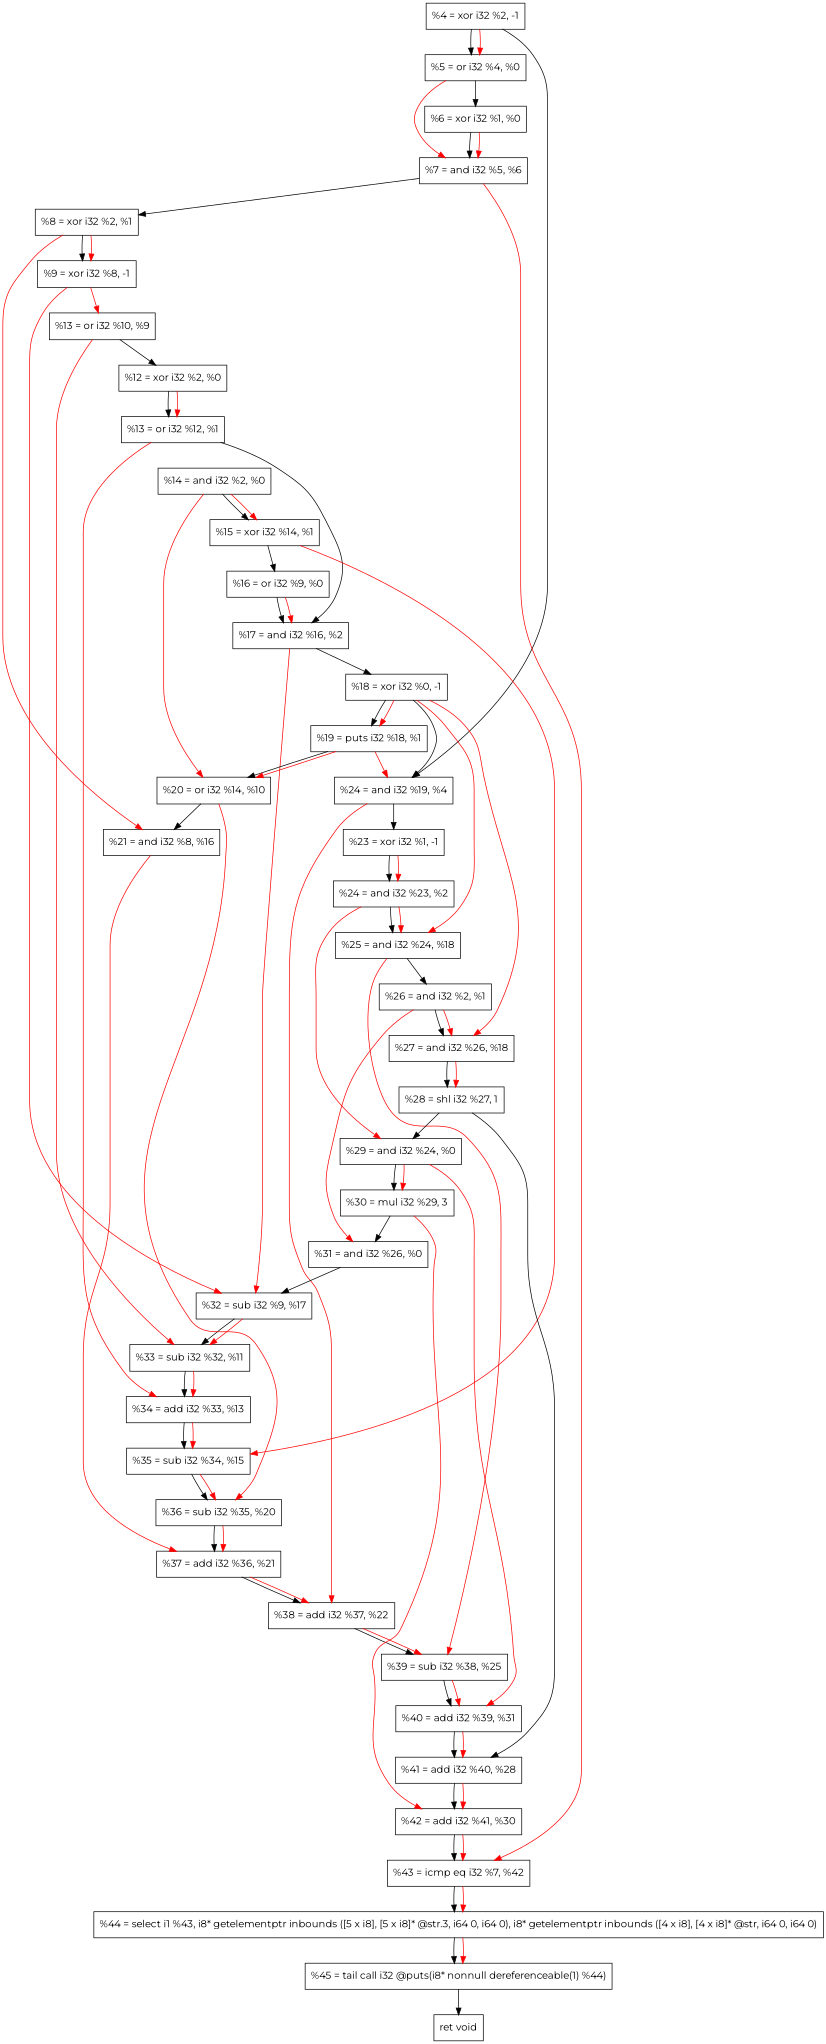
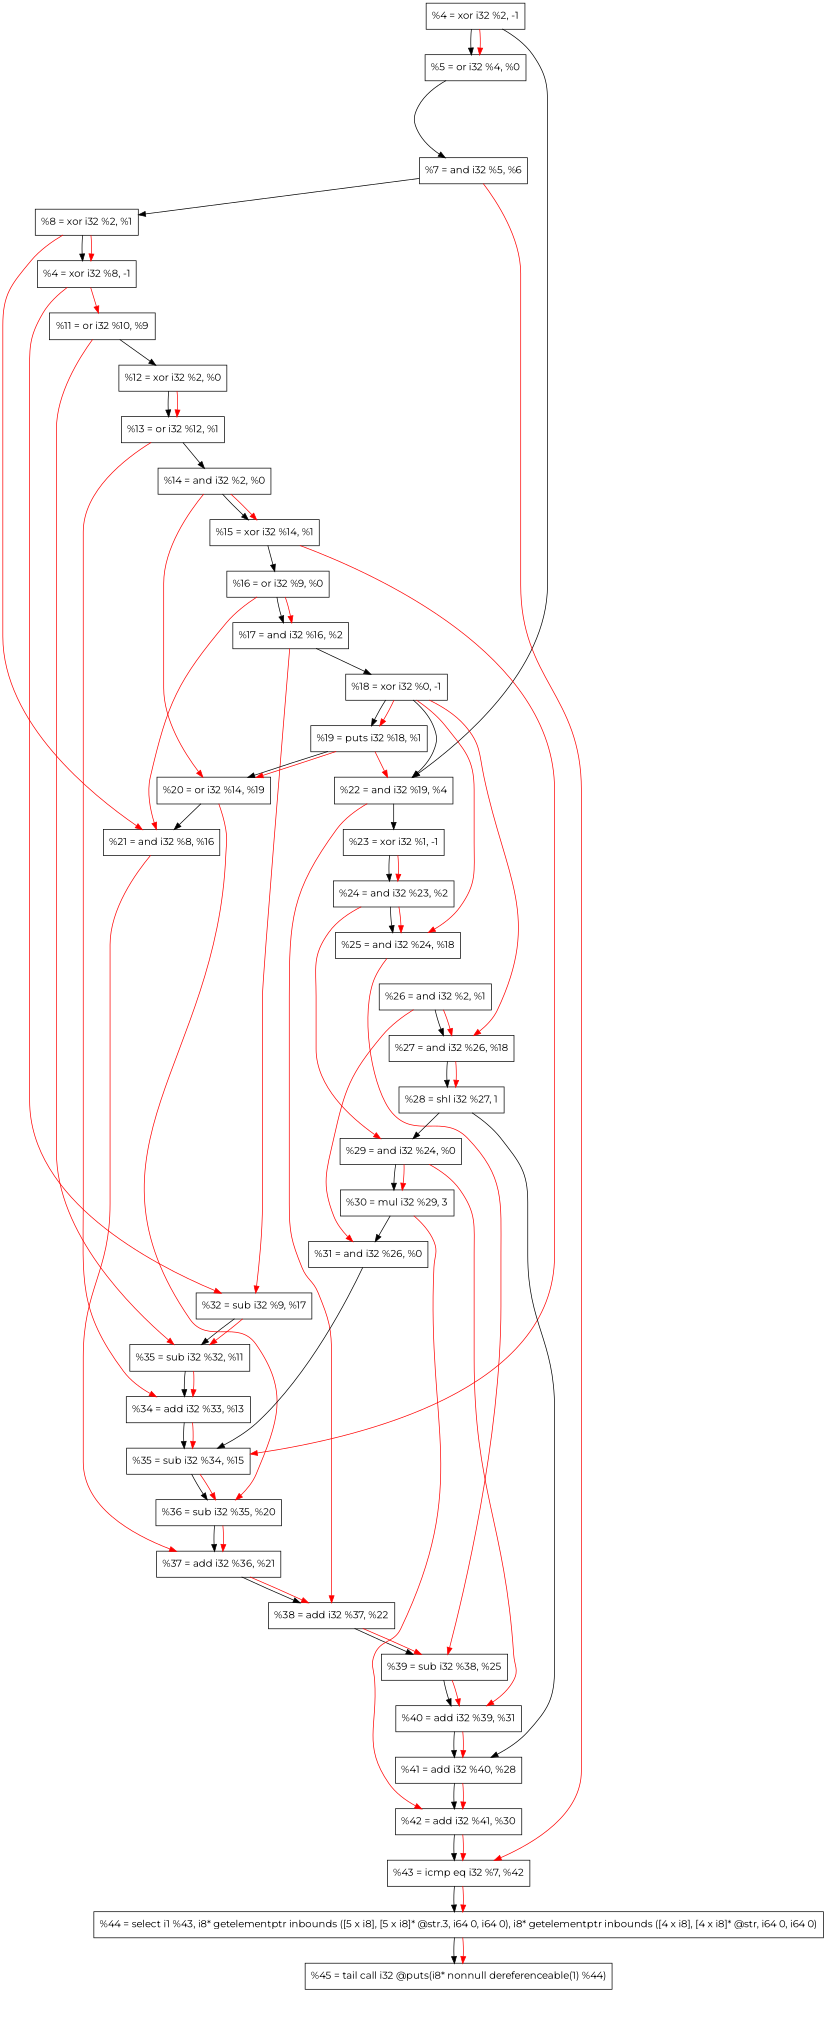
edge "%5 = or i32 %4, %0" -> "%7 = and i32 %5, %6": color red -> black
node "%6 = xor i32 %1, %0": removed
node "%9 = xor i32 %8, -1": label "%9 = xor i32 %8, -1" -> "%4 = xor i32 %8, -1"
node "%13 = or i32 %10, %9": label "%13 = or i32 %10, %9" -> "%11 = or i32 %10, %9"
edge "%13 = or i32 %12, %1" -> "%17 = and i32 %16, %2": now "%13 = or i32 %12, %1" -> "%14 = and i32 %2, %0"
edge "%16 = or i32 %9, %0" -> "%21 = and i32 %8, %16": added
node "%20 = or i32 %14, %10": label "%20 = or i32 %14, %10" -> "%20 = or i32 %14, %19"
node "%24 = and i32 %19, %4": label "%24 = and i32 %19, %4" -> "%22 = and i32 %19, %4"
edge "%25 = and i32 %24, %18" -> "%26 = and i32 %2, %1": removed
edge "%31 = and i32 %26, %0" -> "%32 = sub i32 %9, %17": now "%31 = and i32 %26, %0" -> "%35 = sub i32 %34, %15"
node "%33 = sub i32 %32, %11": label "%33 = sub i32 %32, %11" -> "%35 = sub i32 %32, %11"
node "ret void": removed
